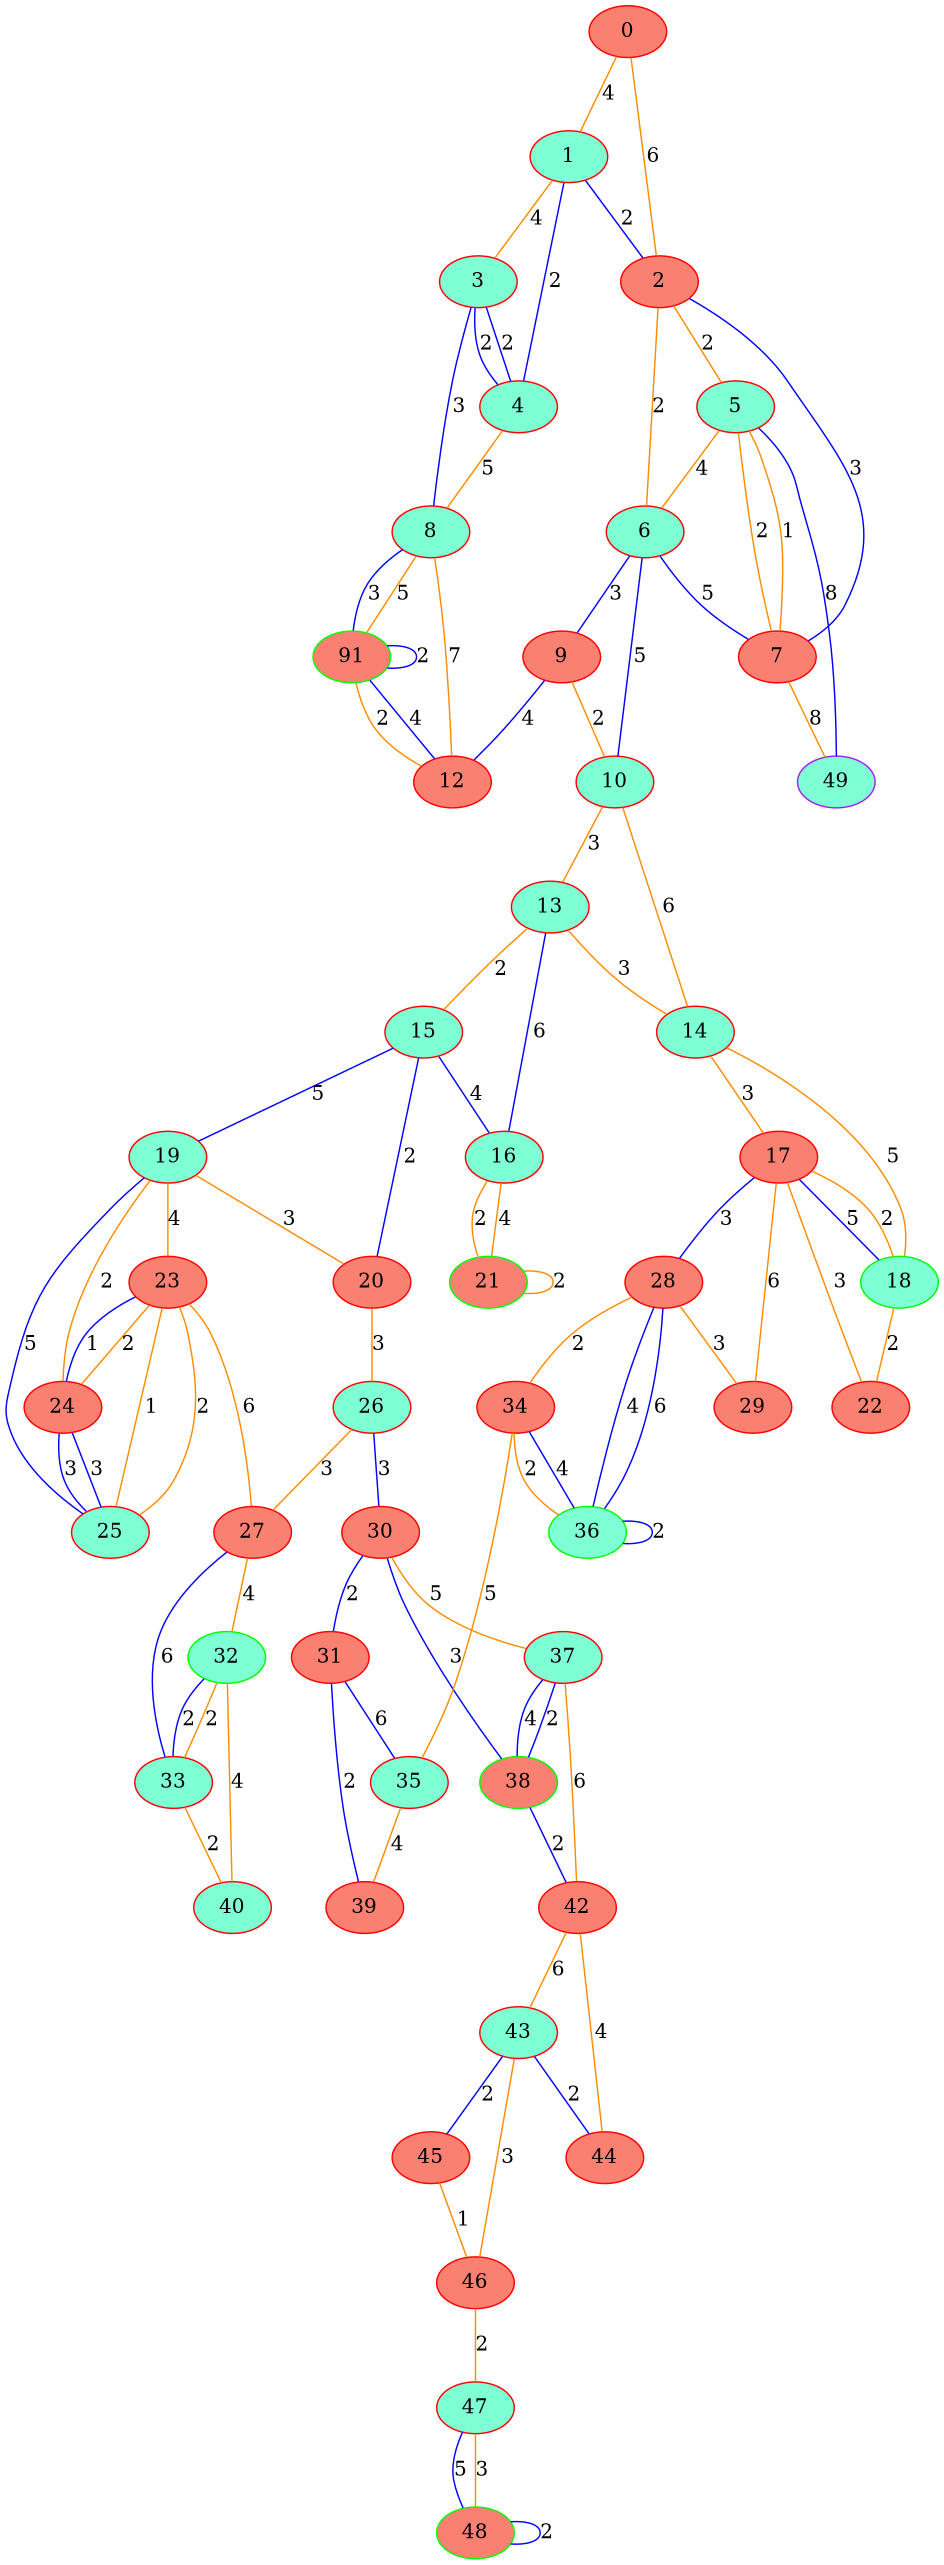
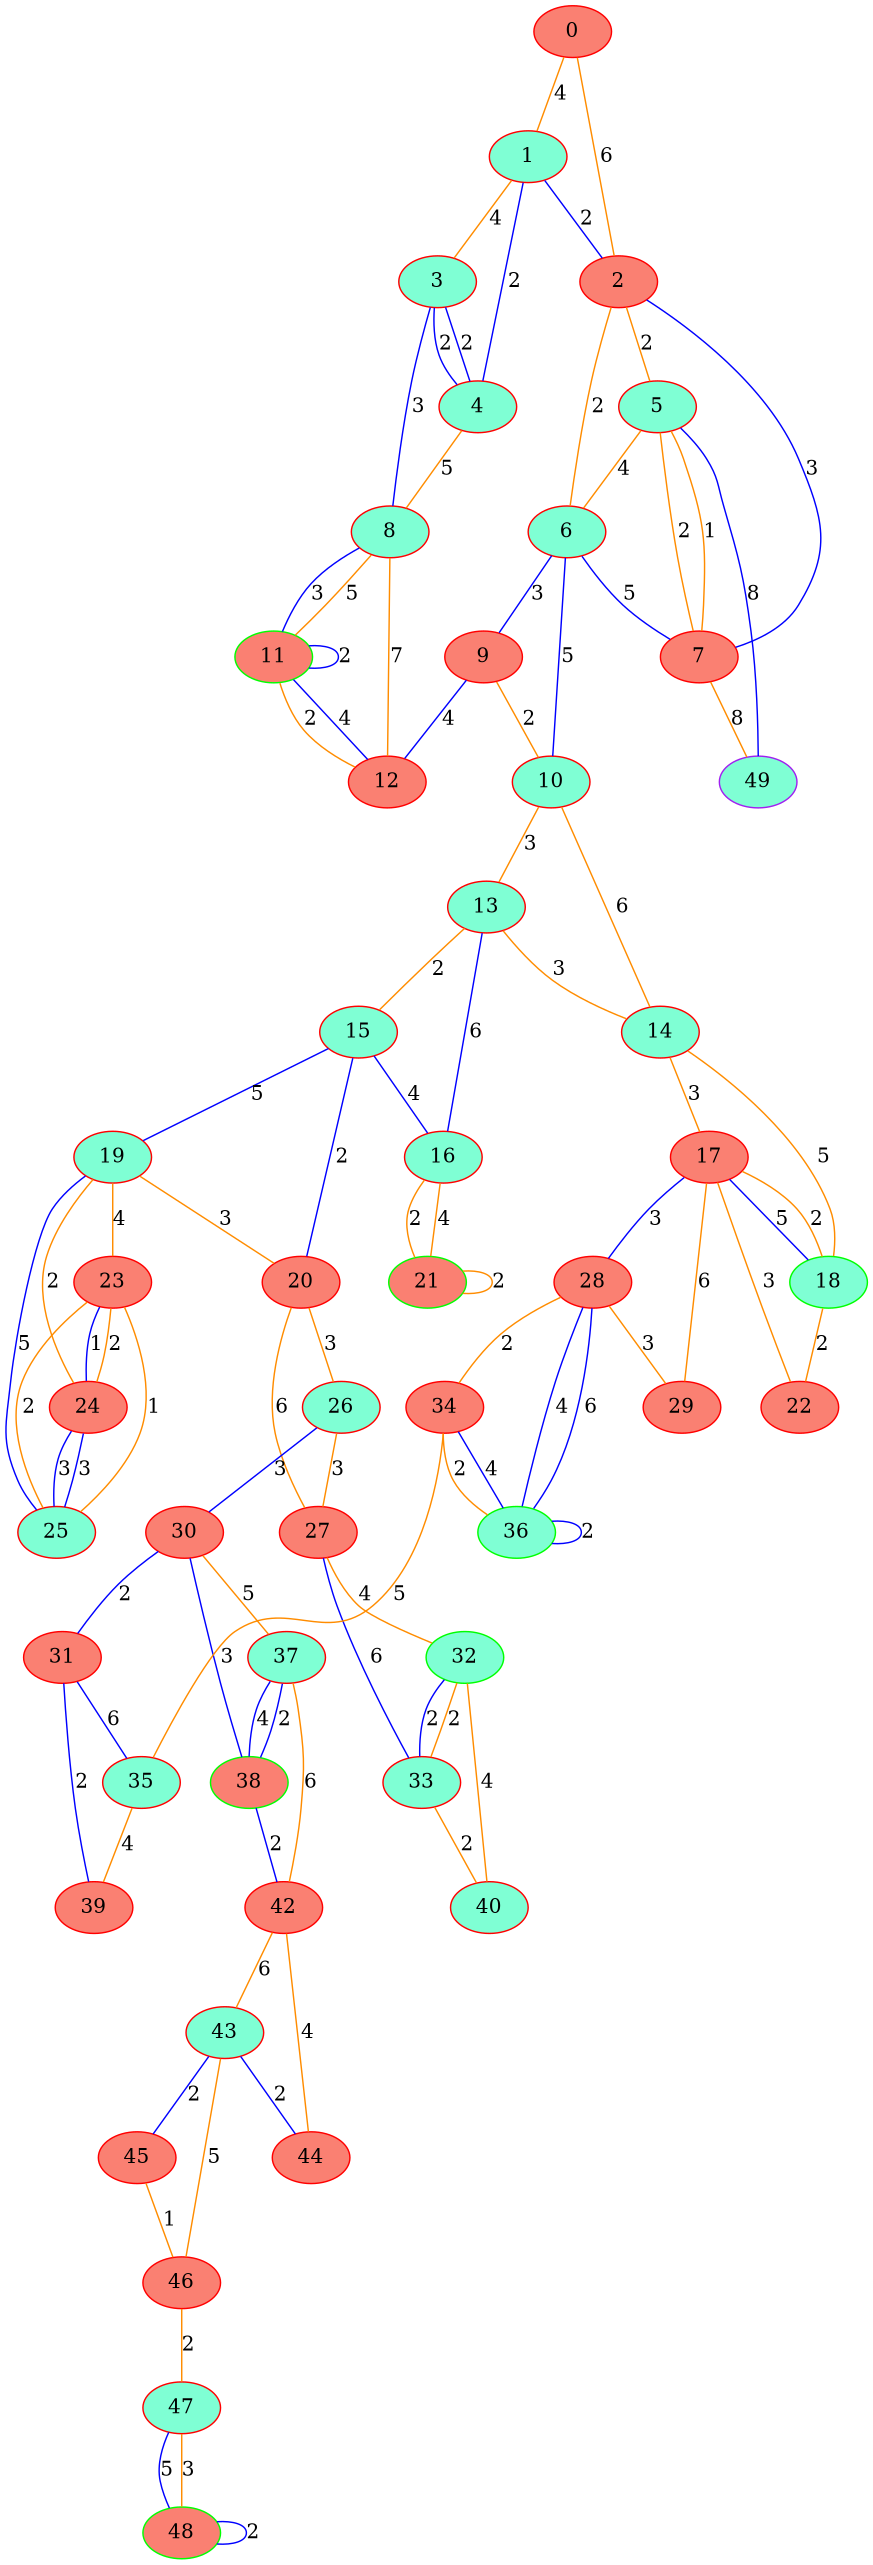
node "91": label "91" -> "11"
edge "23" -- "27": now "20" -- "27"
edge "43" -- "46": label "3" -> "5"
